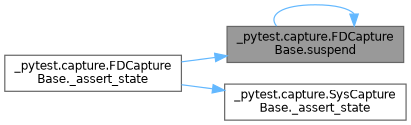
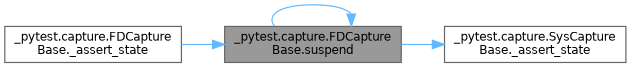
edge "_pytest.capture.FDCapture Base._assert_state" -> "_pytest.capture.SysCapture Base._assert_state": now "_pytest.capture.FDCapture Base.suspend" -> "_pytest.capture.SysCapture Base._assert_state"
